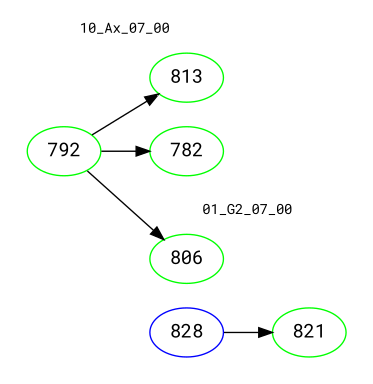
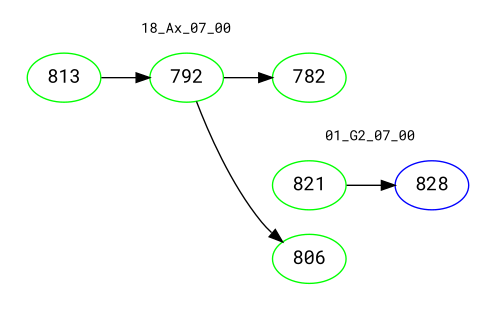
cluster "10_Ax_07_00": label "10_Ax_07_00" -> "18_Ax_07_00"
edge "792" -> "813": reversed
edge "828" -> "821": reversed
